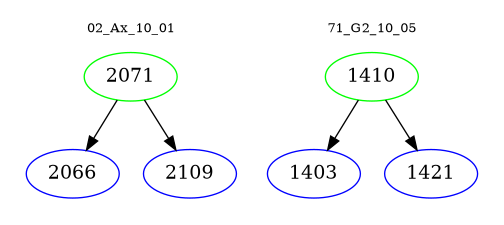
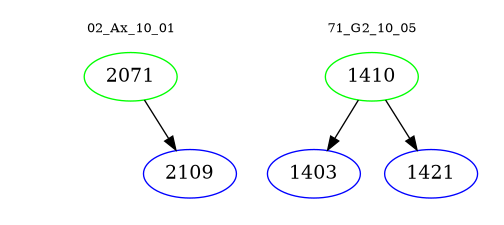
node "2066": removed
